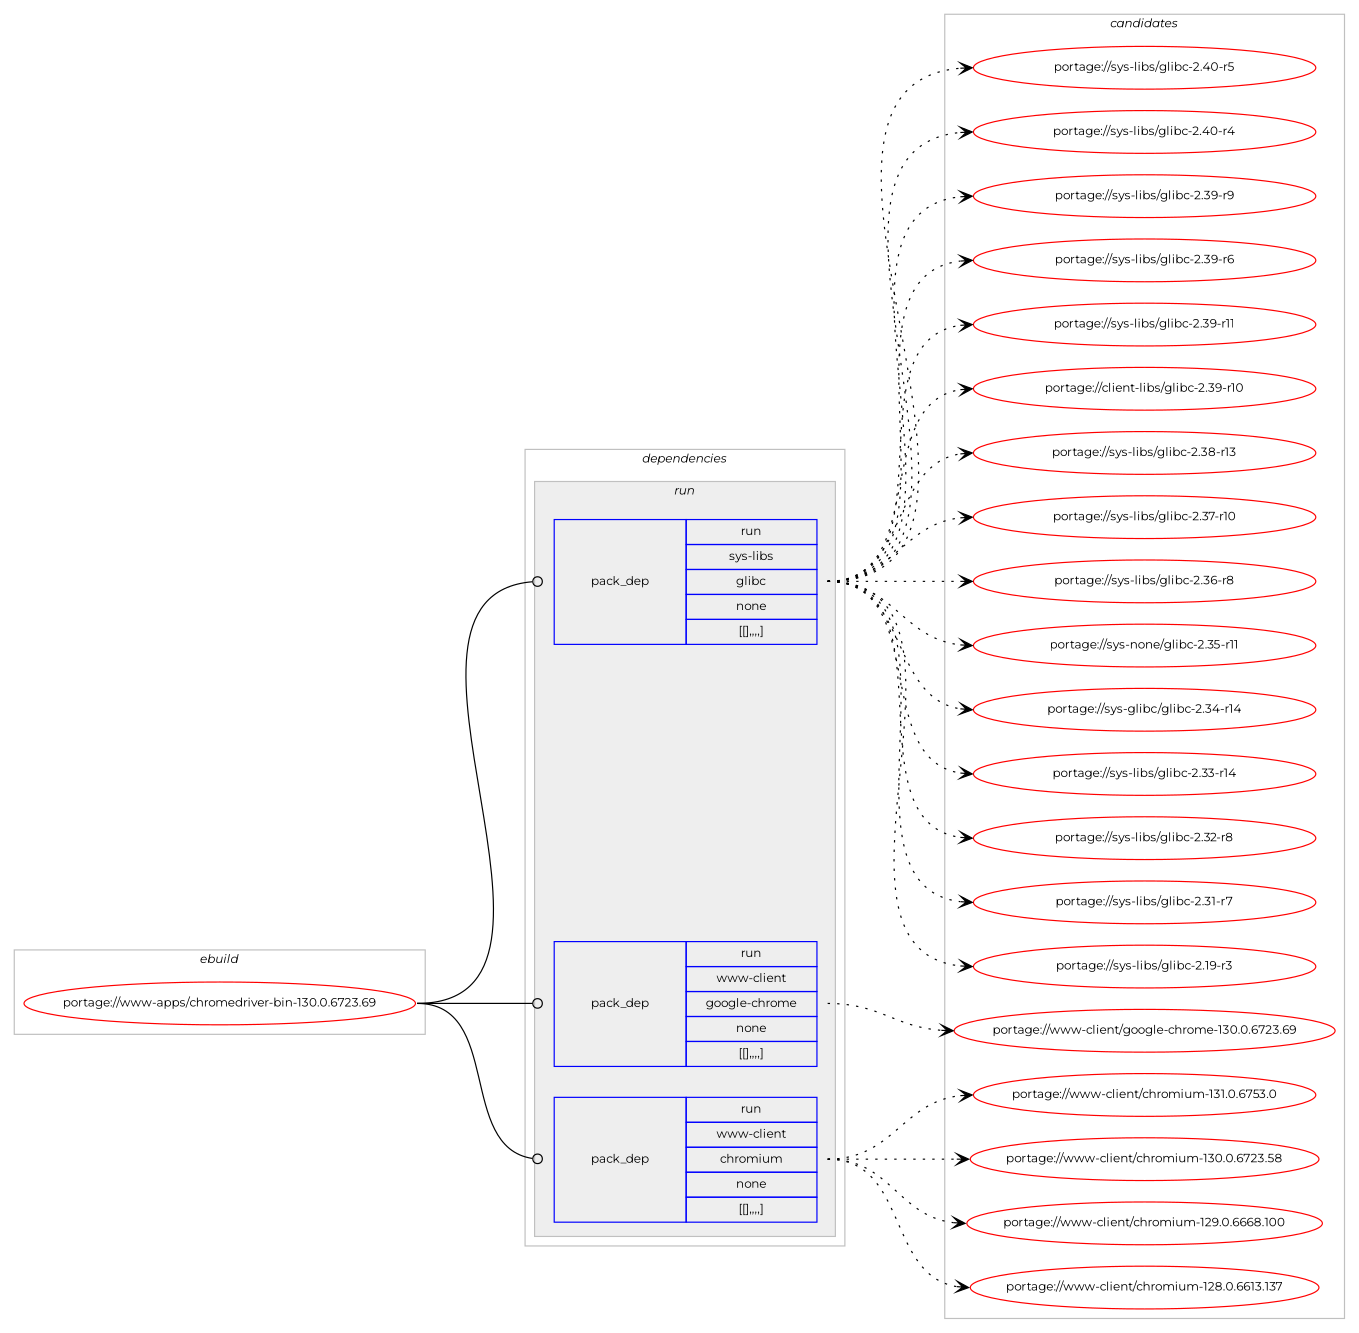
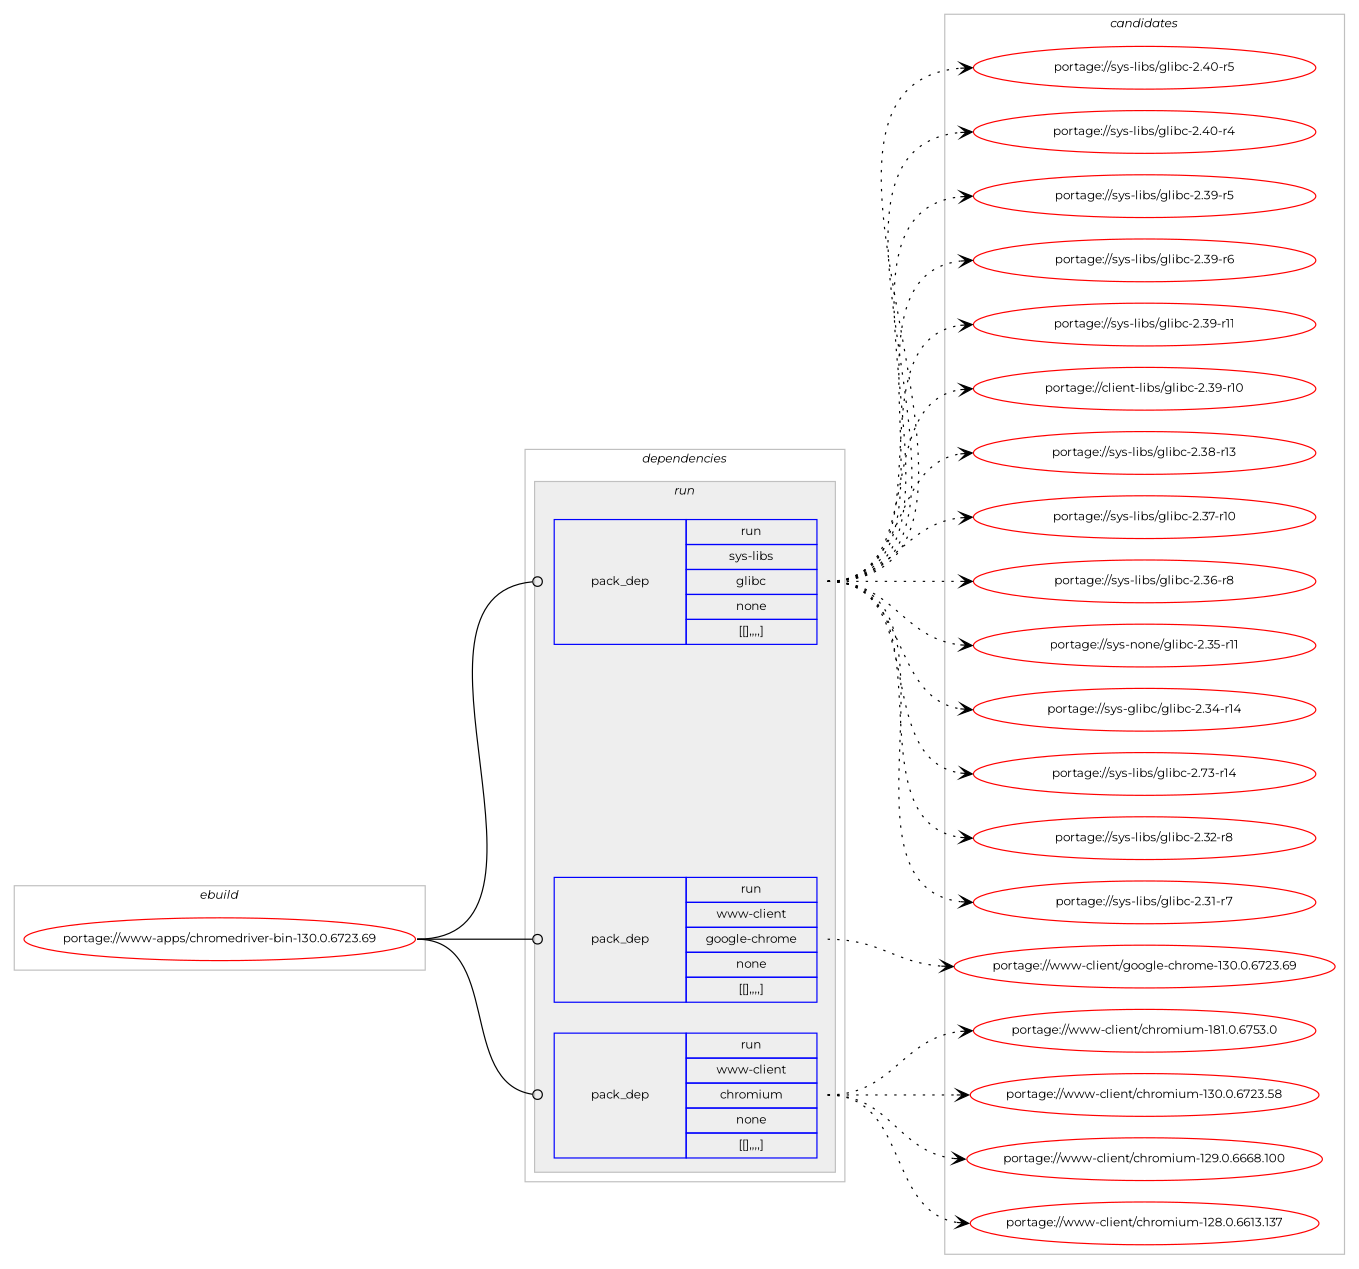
node "portage://sys-libs/glibc-2.39-r9": label "portage://sys-libs/glibc-2.39-r9" -> "portage://sys-libs/glibc-2.39-r5"
node "portage://sys-libs/glibc-2.33-r14": label "portage://sys-libs/glibc-2.33-r14" -> "portage://sys-libs/glibc-2.73-r14"
node "portage://sys-libs/glibc-2.19-r3": removed
node "portage://www-client/chromium-131.0.6753.0": label "portage://www-client/chromium-131.0.6753.0" -> "portage://www-client/chromium-181.0.6753.0"
